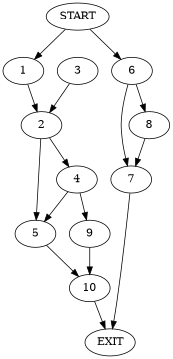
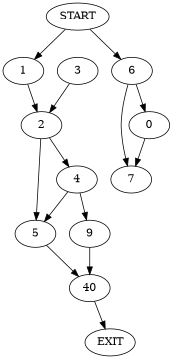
node "8": label "8" -> "0"
edge "7" -> "EXIT": removed
node "10": label "10" -> "40"
